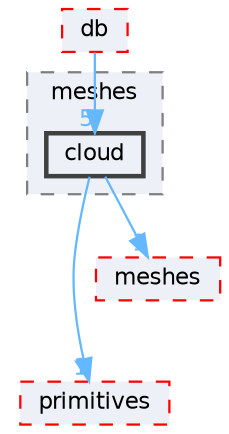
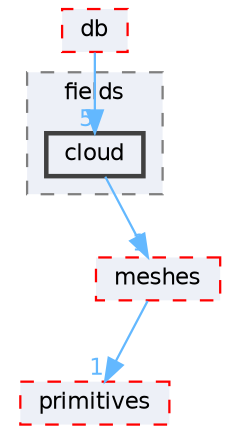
cluster "meshes": label "meshes" -> "fields"
edge "cloud" -> "primitives": now "meshes" -> "primitives"
